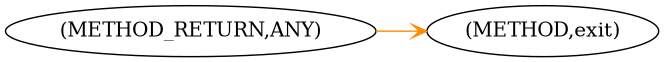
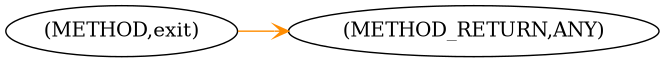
edge "(METHOD_RETURN,ANY)" -> "(METHOD,exit)": reversed
